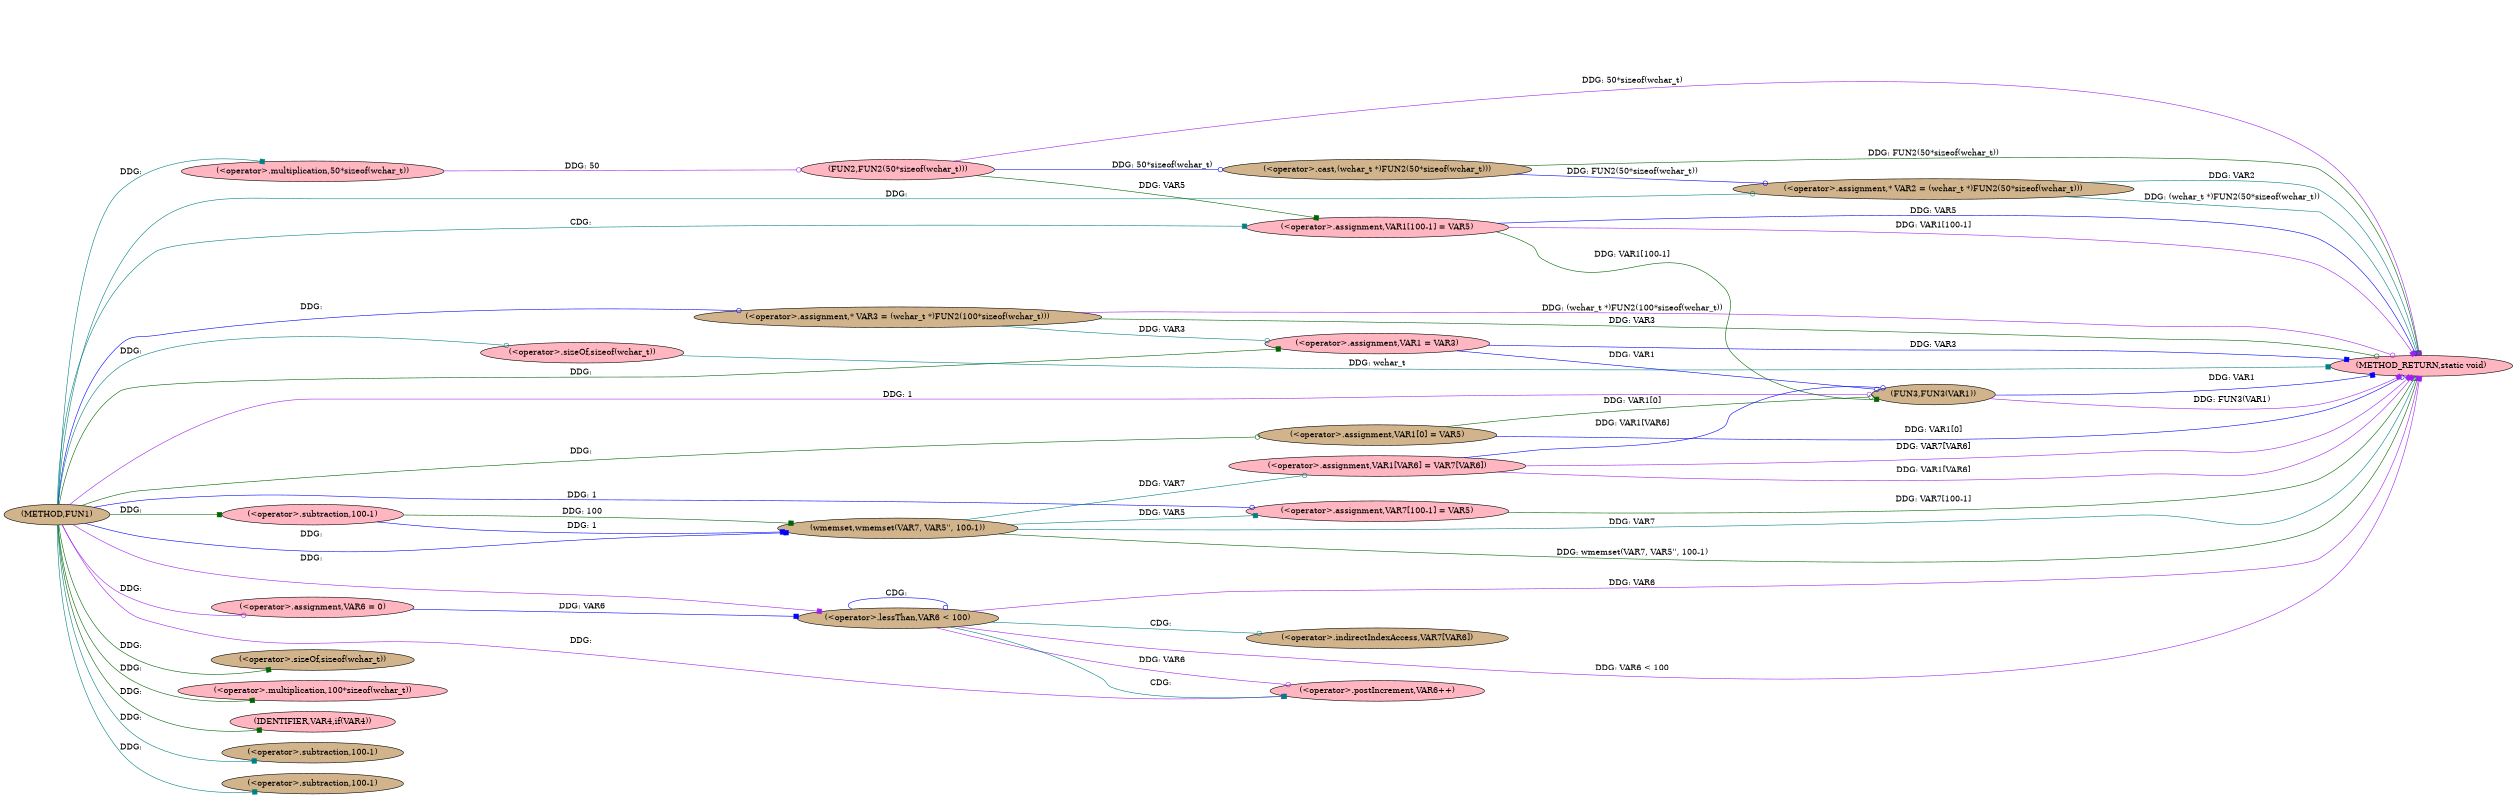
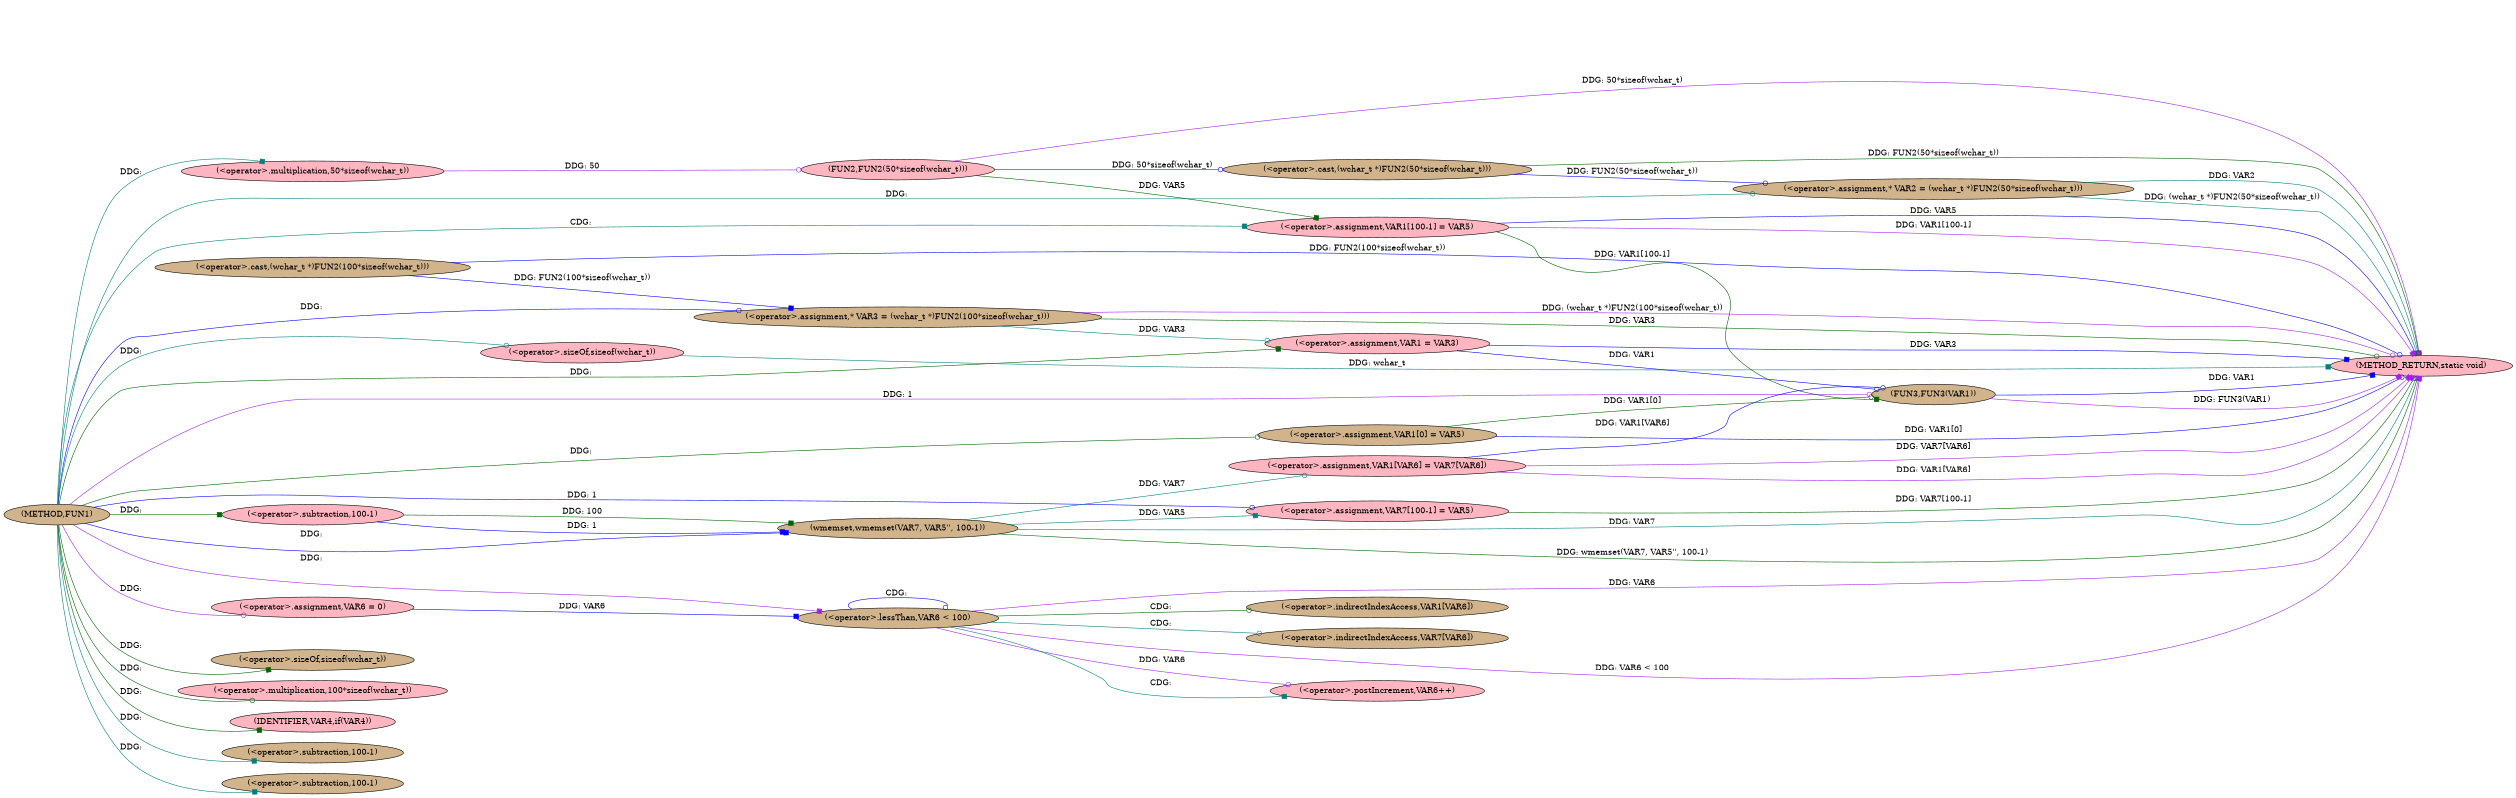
node "(<operator>.cast,(wchar_t *)FUN2(100*sizeof(wchar_t)))": added
node "(<operator>.indirectIndexAccess,VAR1[VAR6])": added
edge "(METHOD,FUN1)" -> "(<operator>.postIncrement,VAR6++)": removed, label "DDG:"
edge "(METHOD,FUN1)" -> "(<operator>.multiplication,100*sizeof(wchar_t))": arrowhead box -> odot
